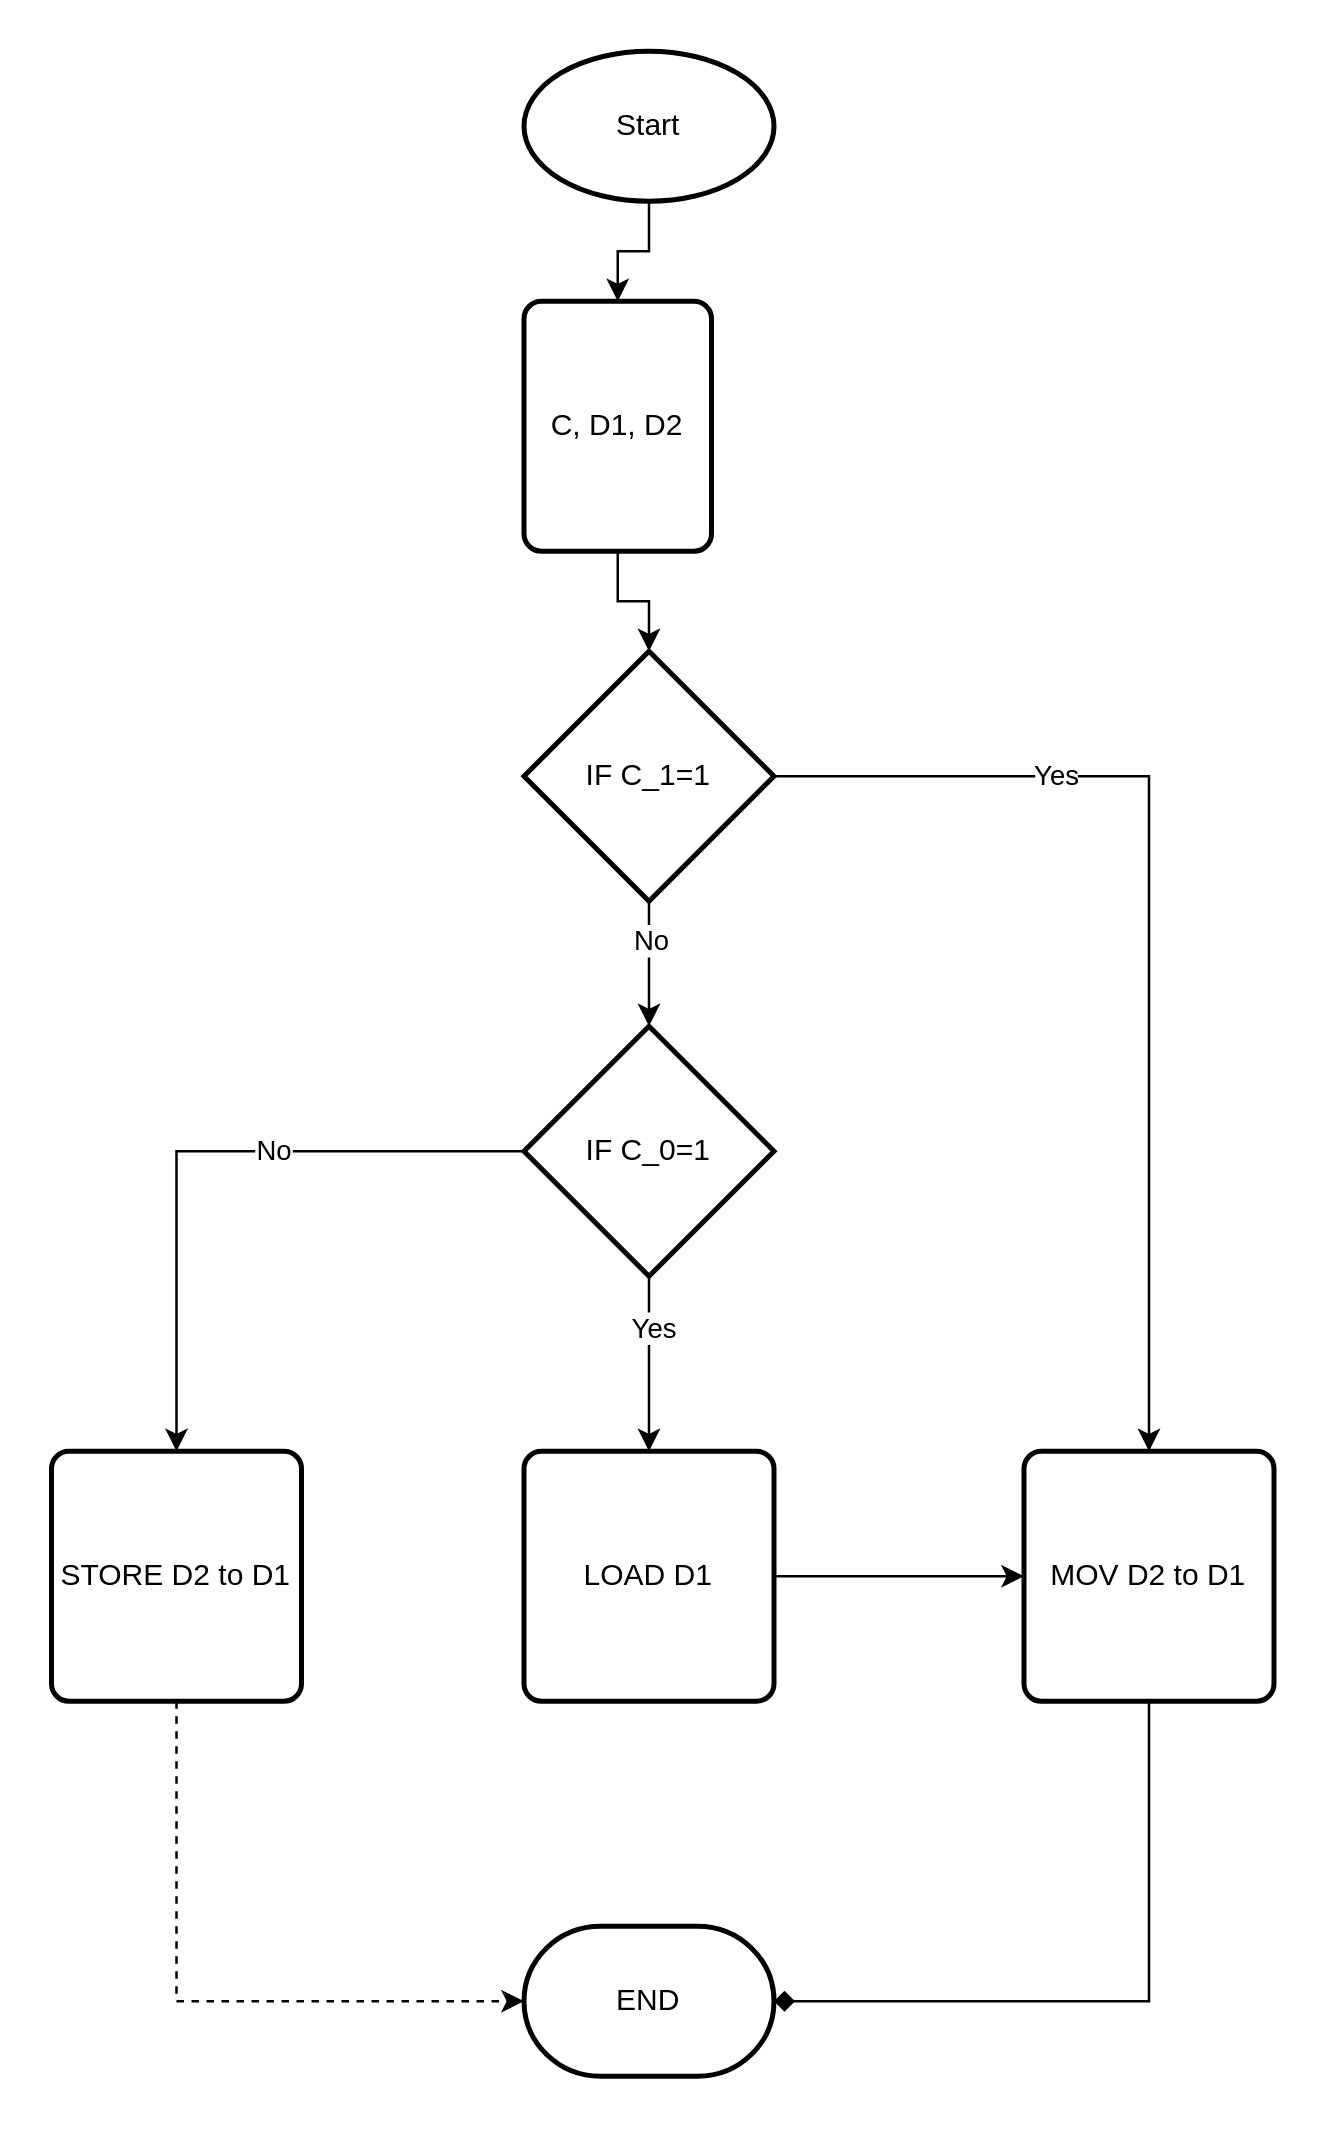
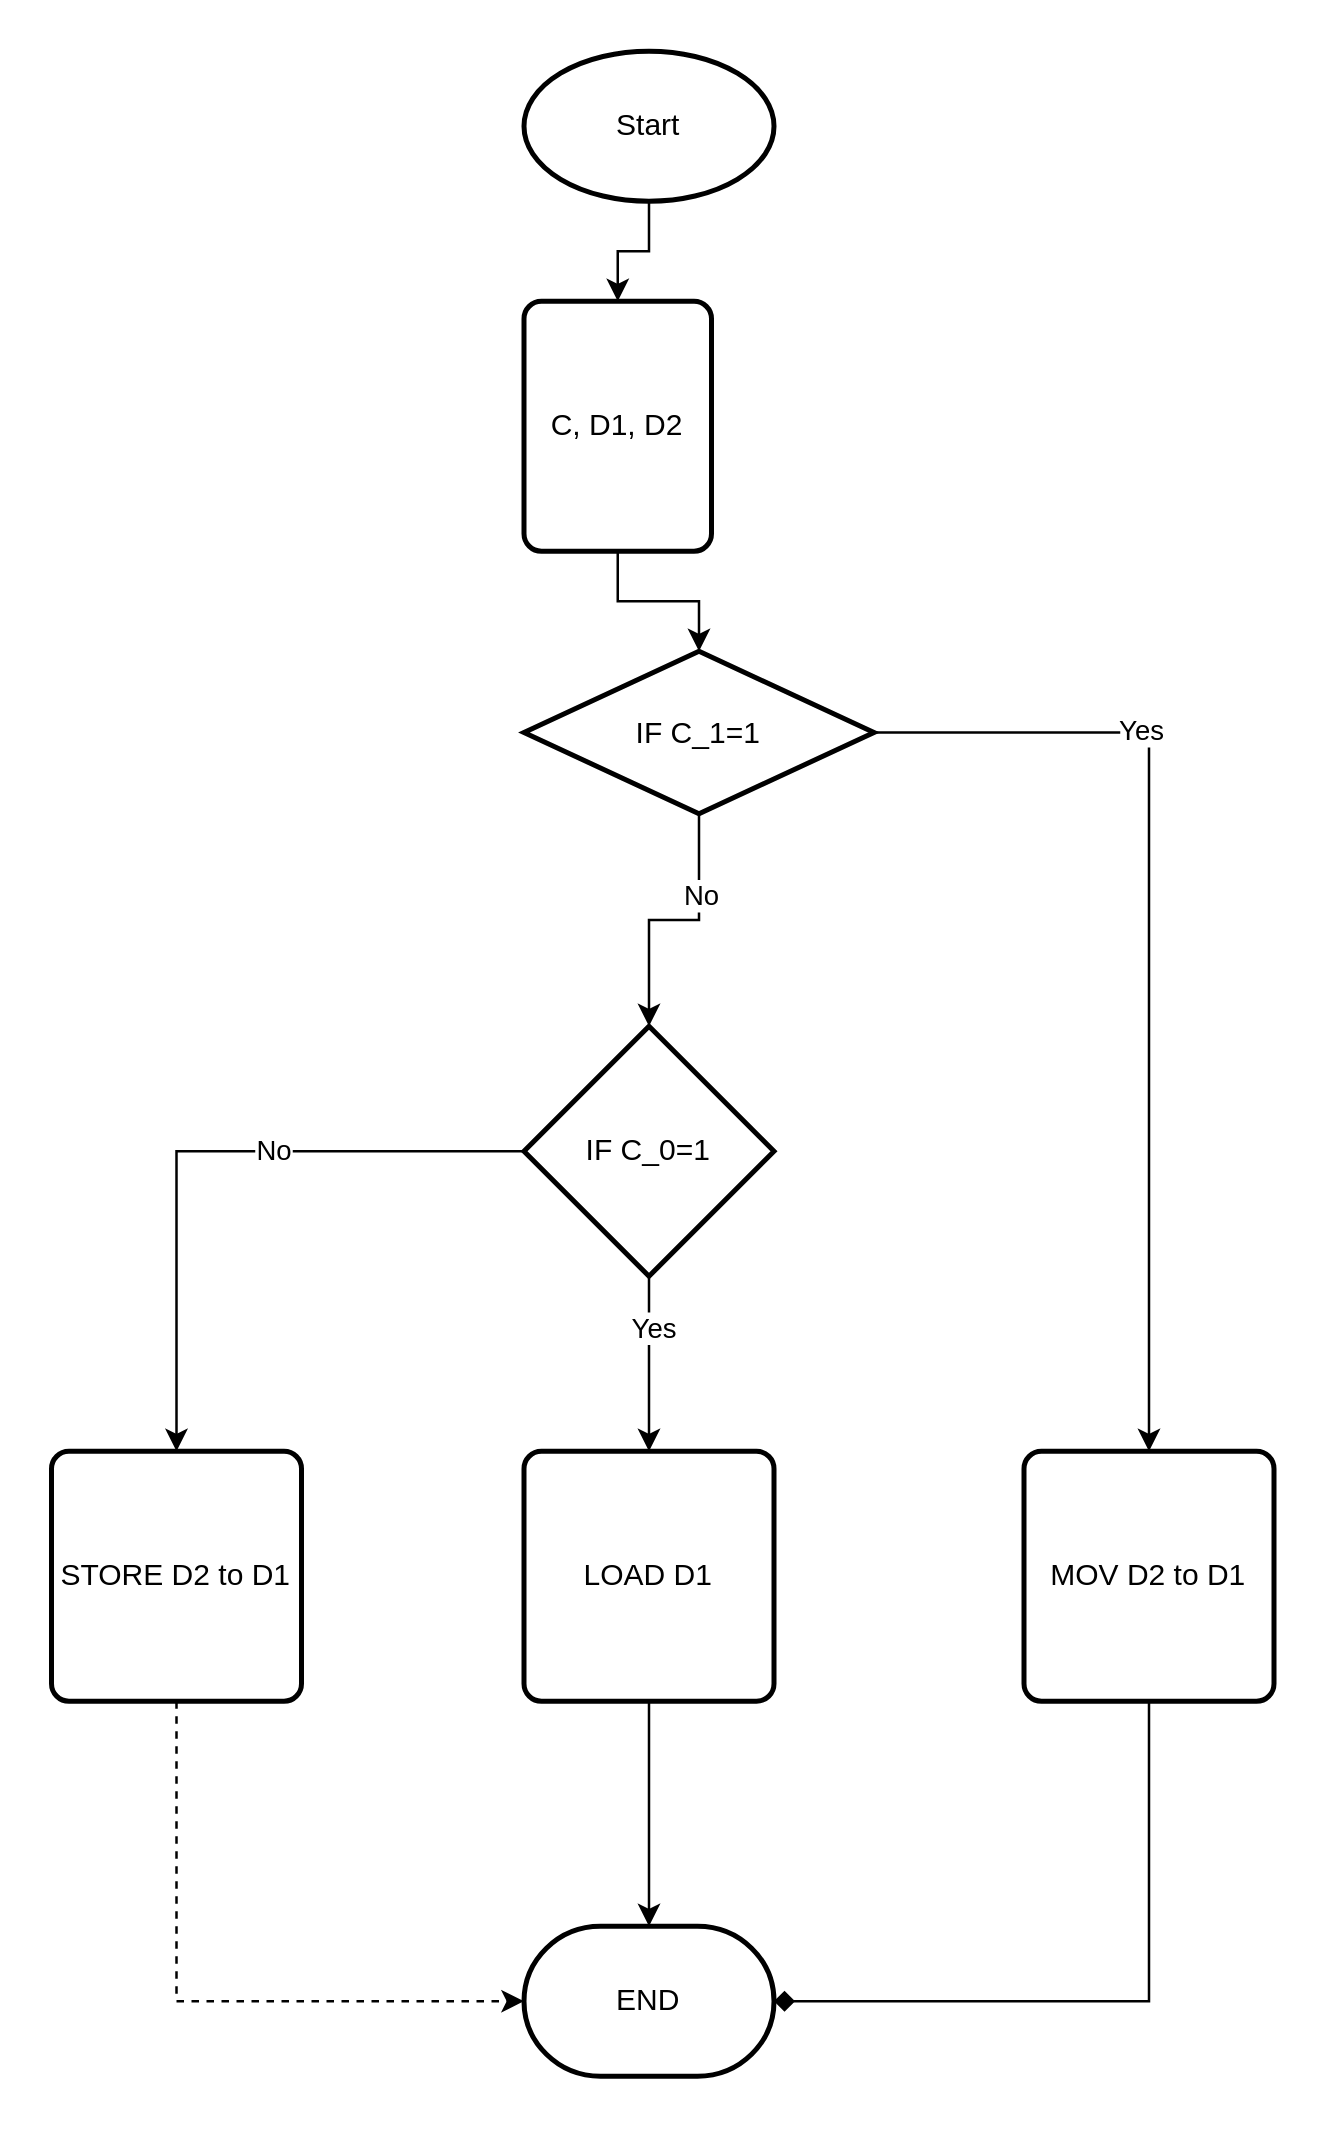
node "IF C_1=1": size 250x250 -> 350x163
edge "LOAD D1" -> "MOV D2 to D1": now "LOAD D1" -> "END"
